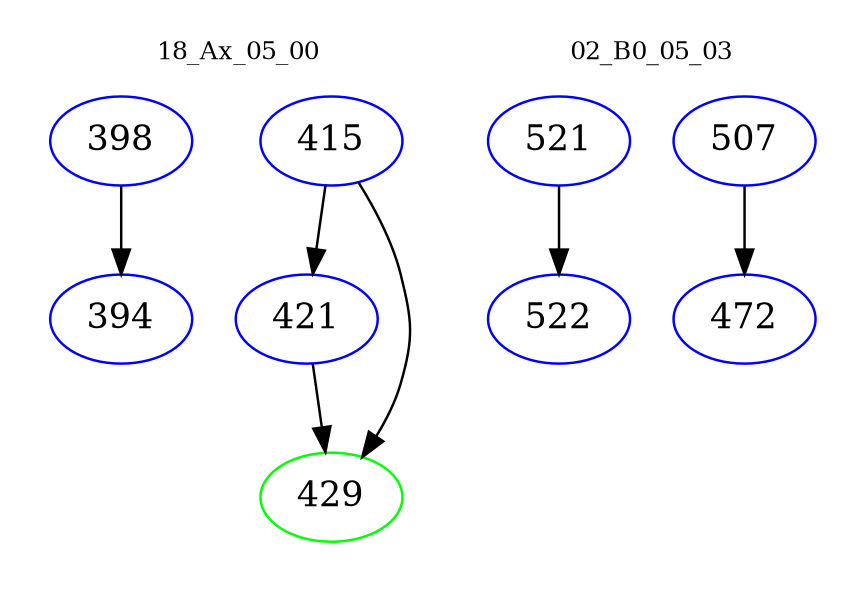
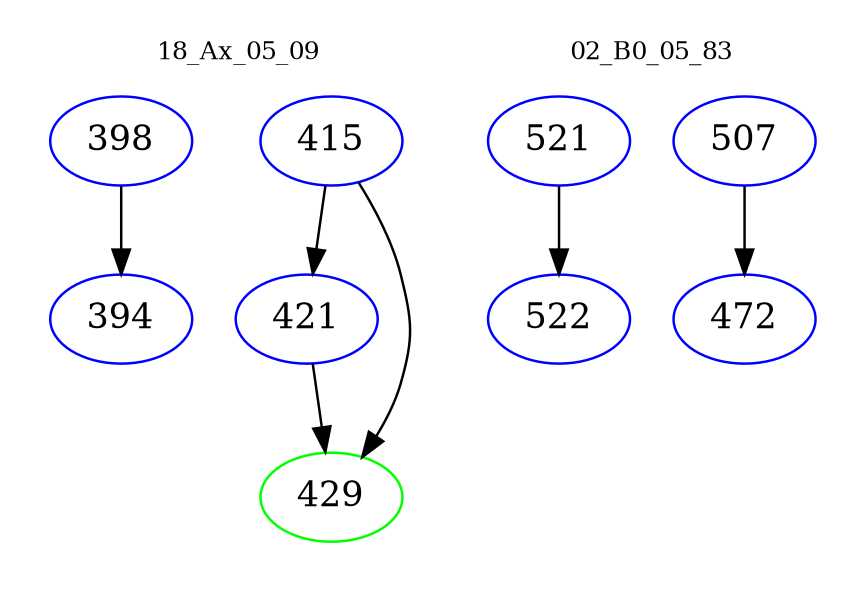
cluster "18_Ax_05_00": label "18_Ax_05_00" -> "18_Ax_05_09"
cluster "02_B0_05_03": label "02_B0_05_03" -> "02_B0_05_83"
